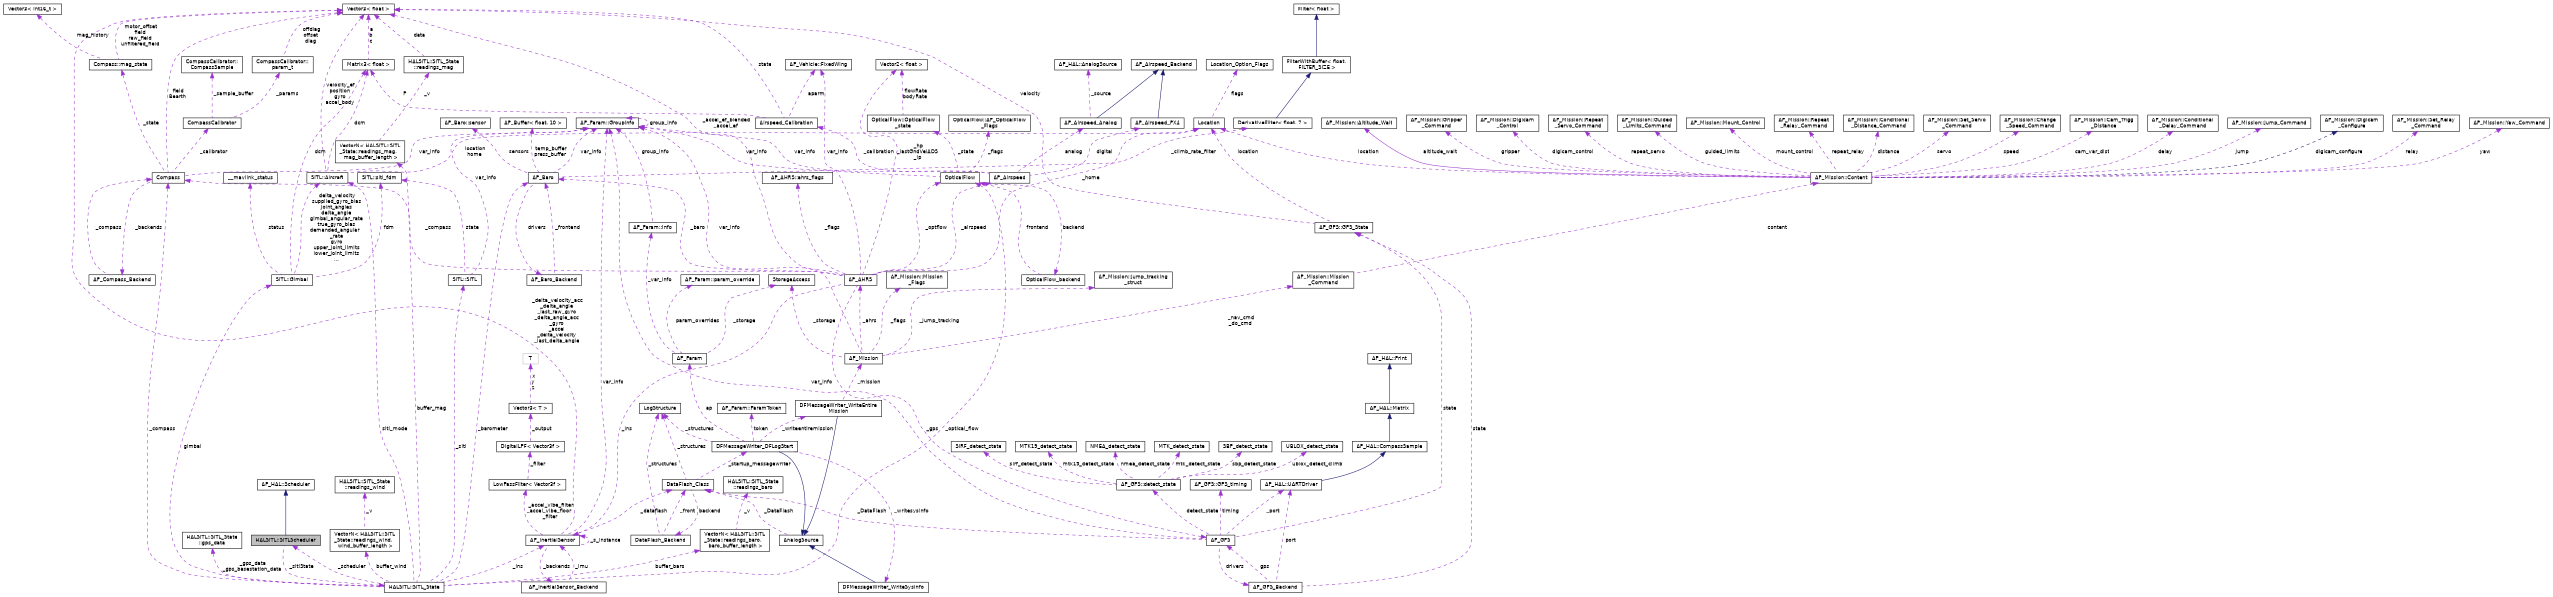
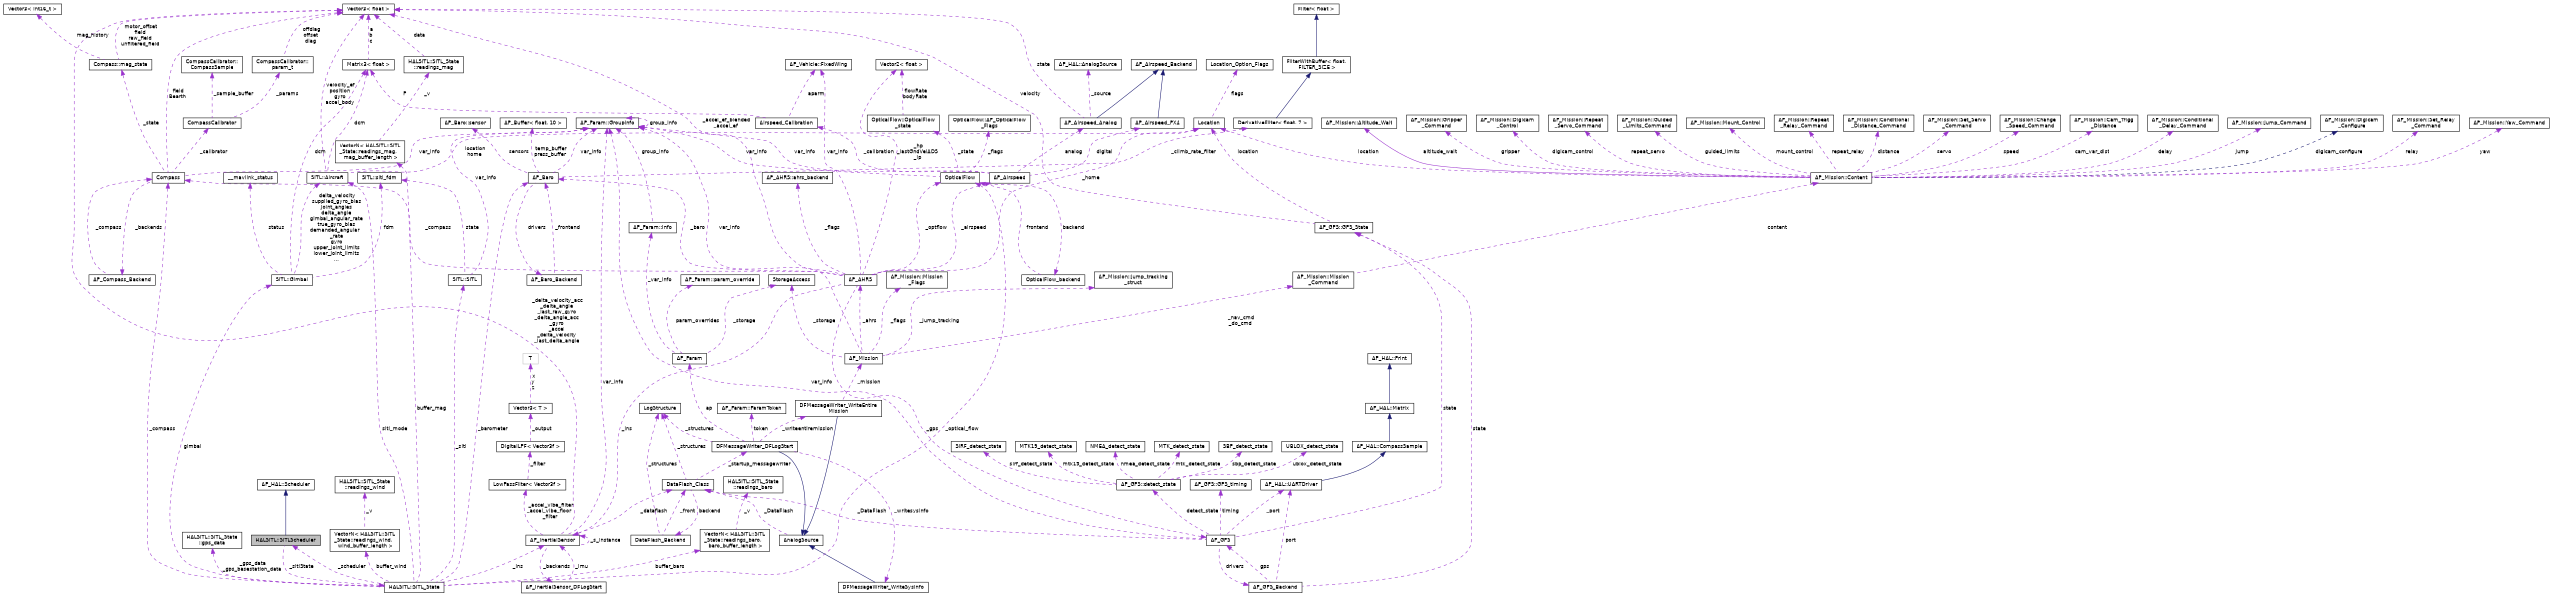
edge "Airspeed_Calibration" -> "Vector3< float >": now "AP_Airspeed_Analog" -> "Vector3< float >"
node "AP_AHRS::ahrs_flags": label "AP_AHRS::ahrs_flags" -> "AP_AHRS::ahrs_backend"
edge "AP_GPS::detect_state" -> "UBLOX_detect_state": label " ublox_detect_climb" -> " ublox_detect_state"
node "AP_InertialSensor_Backend": label "AP_InertialSensor_Backend" -> "AP_InertialSensor_DFLogStart"
